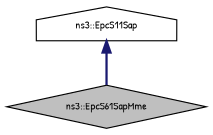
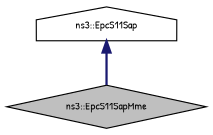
node "ns3::EpcS61SapMme": label "ns3::EpcS61SapMme" -> "ns3::EpcS11SapMme"
